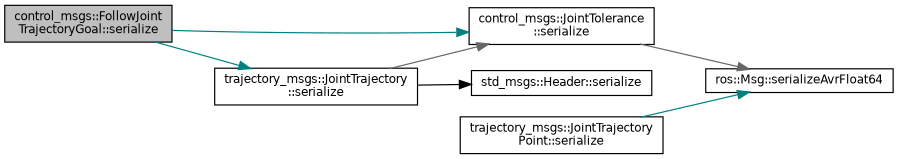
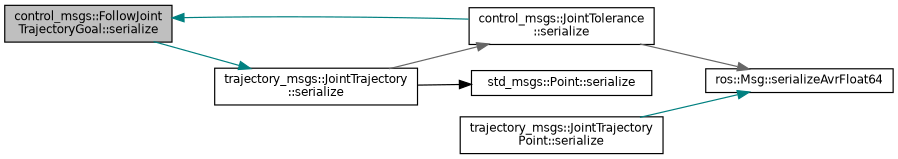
edge "control_msgs::FollowJoint TrajectoryGoal::serialize" -> "control_msgs::JointTolerance ::serialize": reversed
node "std_msgs::Header::serialize": label "std_msgs::Header::serialize" -> "std_msgs::Point::serialize"
